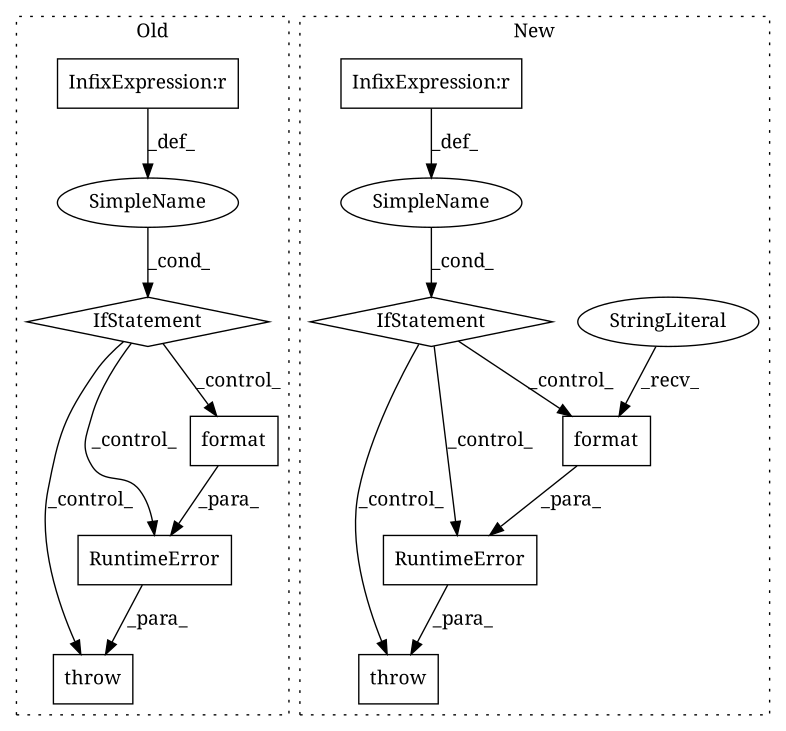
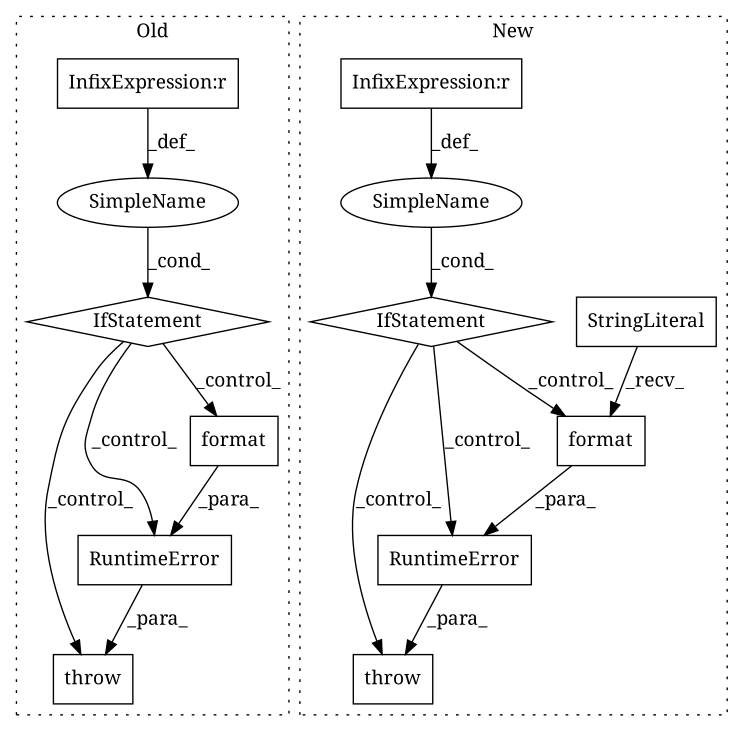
node "StringLiteral": shape ellipse -> box
